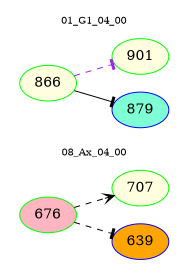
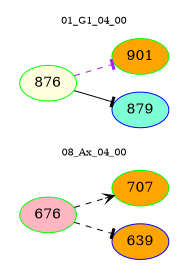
node "901": fillcolor lightyellow -> orange
node "866": label "866" -> "876"
node "707": fillcolor lightyellow -> orange
